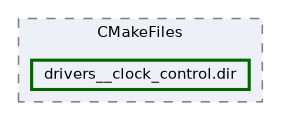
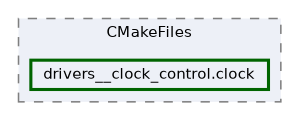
node "drivers__clock_control.dir": label "drivers__clock_control.dir" -> "drivers__clock_control.clock"
